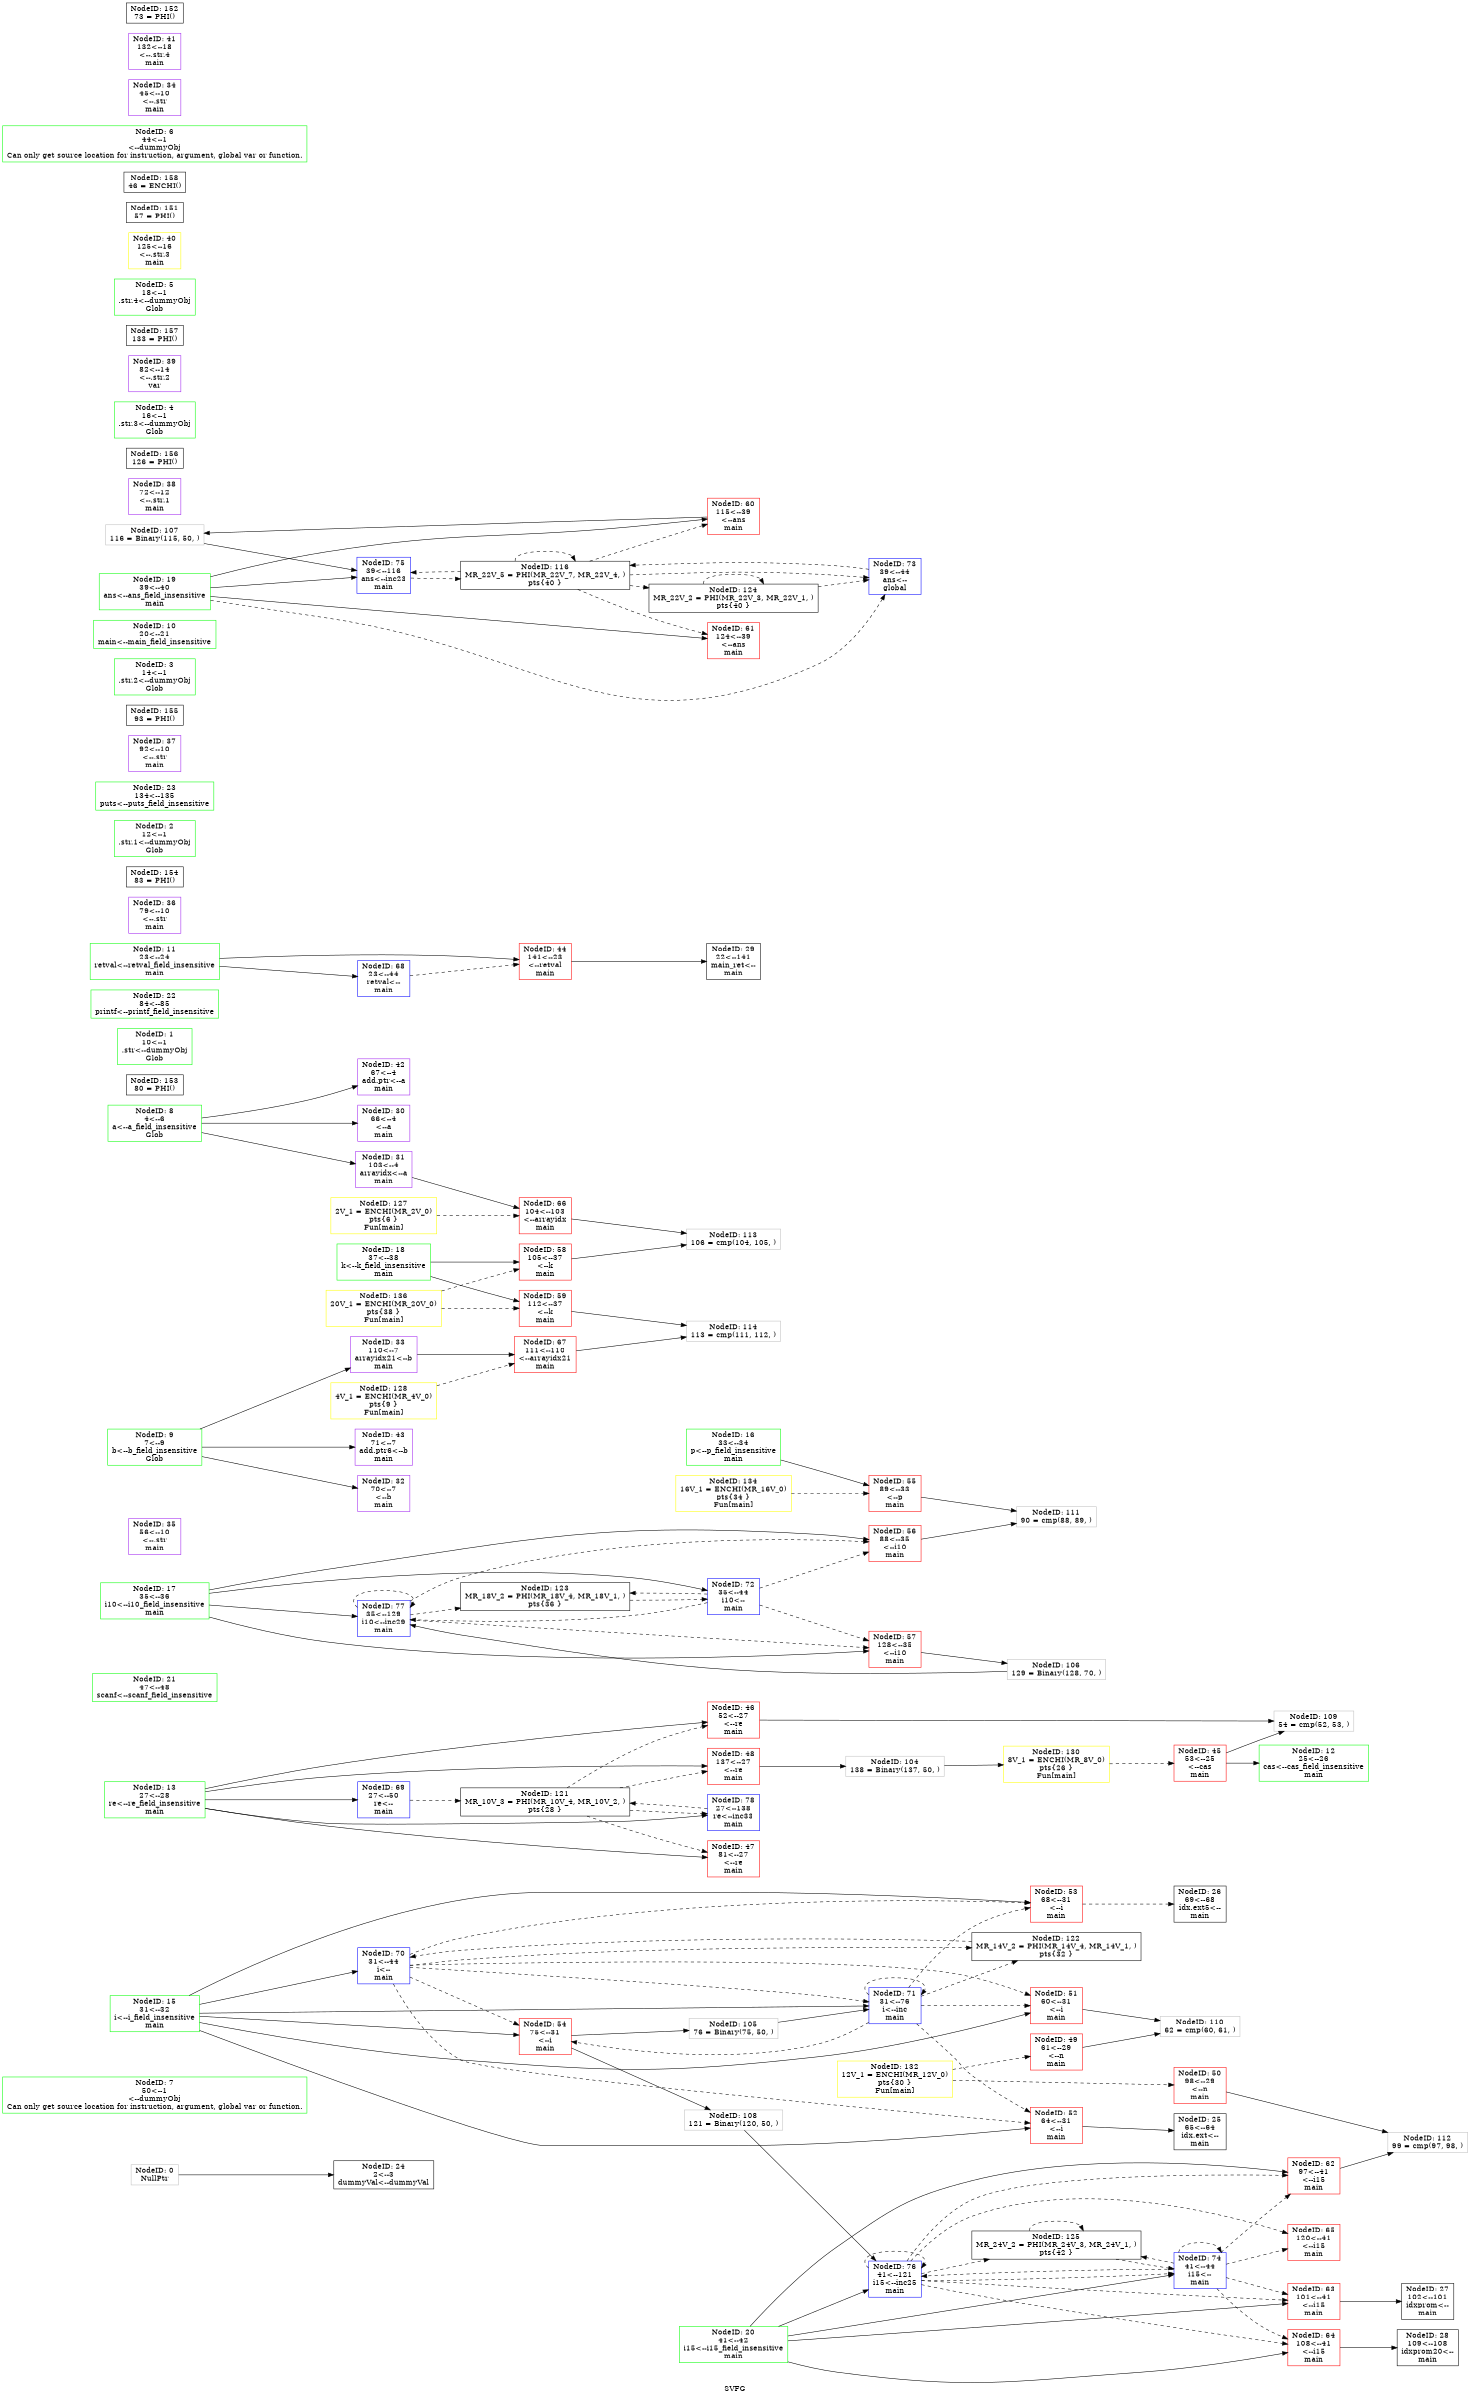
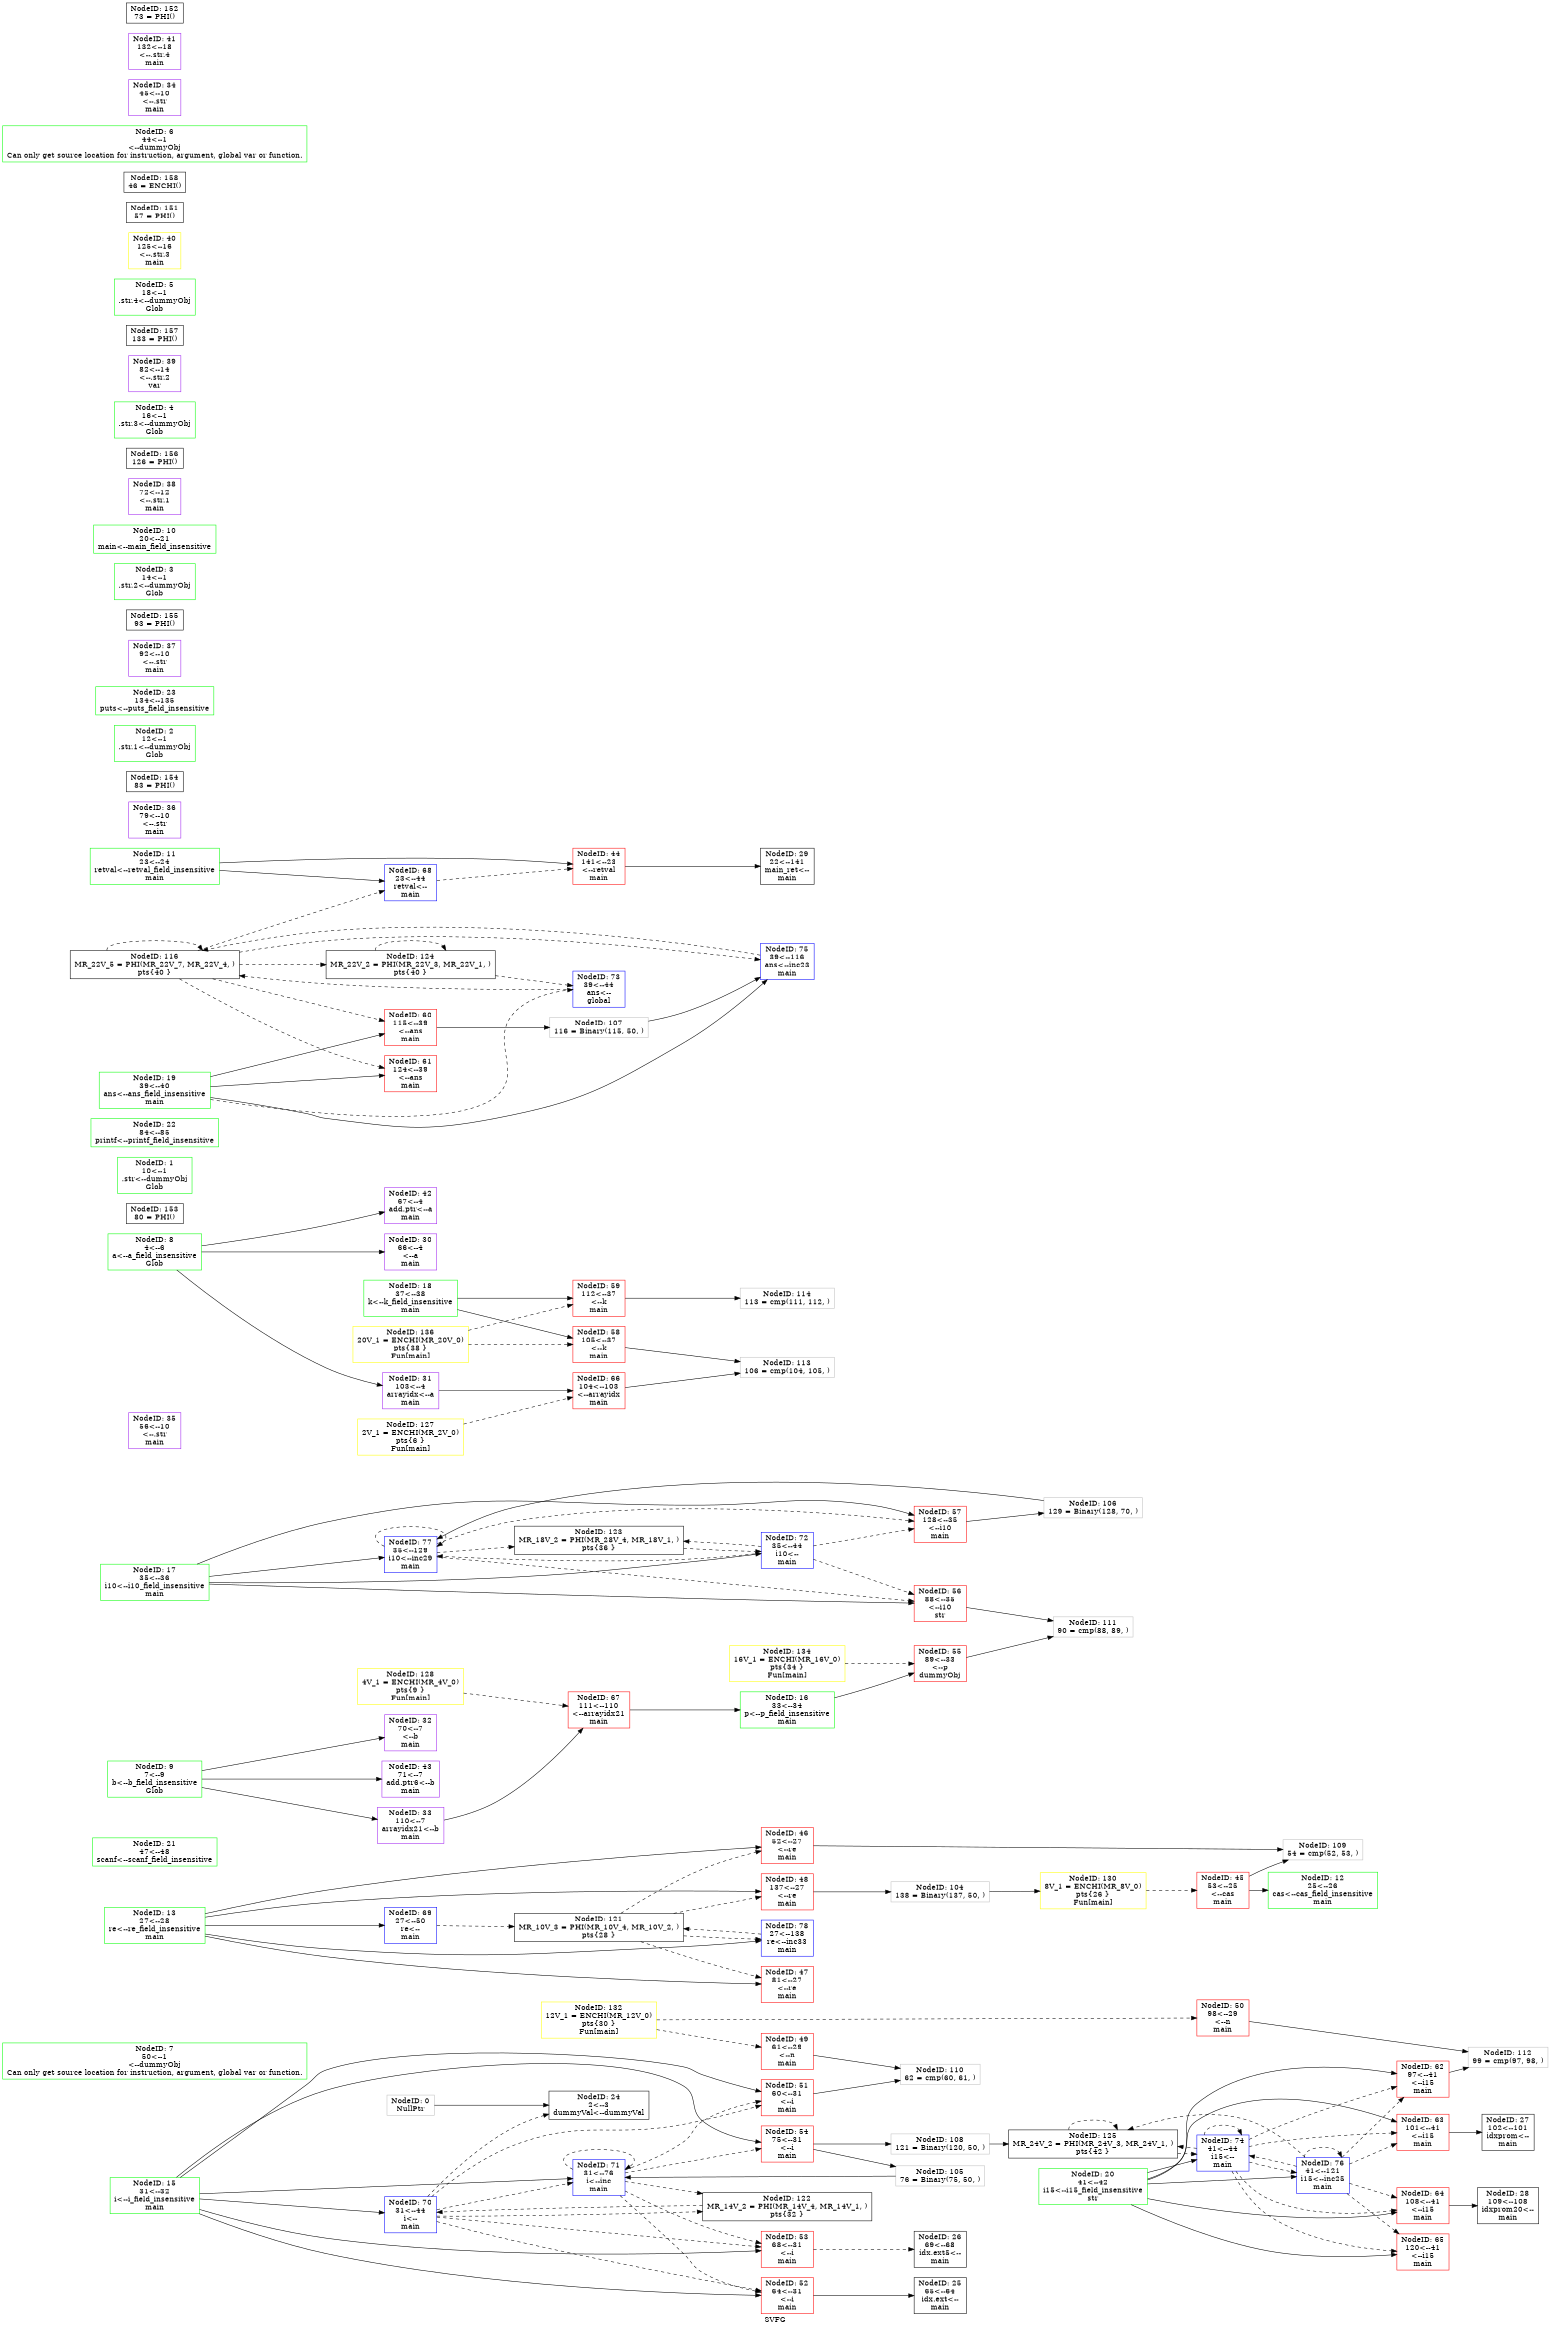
edge "NodeID: 116" -> "NodeID: 73": now "NodeID: 116" -> "NodeID: 68"
edge "NodeID: 67" -> "NodeID: 114": now "NodeID: 67" -> "NodeID: 16"
node "NodeID: 55": text "main" -> "dummyObj"
node "NodeID: 56": text "main" -> "str"
node "NodeID: 123": text "MR_18V_2 = PHI(MR_18V_4, MR_18V_1, )" -> "MR_18V_2 = PHI(MR_28V_4, MR_18V_1, )"
edge "NodeID: 70" -> "NodeID: 54": now "NodeID: 70" -> "NodeID: 24"
edge "NodeID: 108" -> "NodeID: 76": now "NodeID: 108" -> "NodeID: 125"
edge "NodeID: 20" -> "NodeID: 65": added
node "NodeID: 20": text "main" -> "str"
